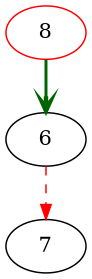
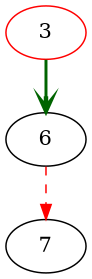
node "8": label "8" -> "3"
